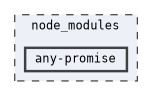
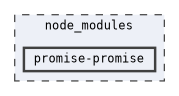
node "any-promise": label "any-promise" -> "promise-promise"
